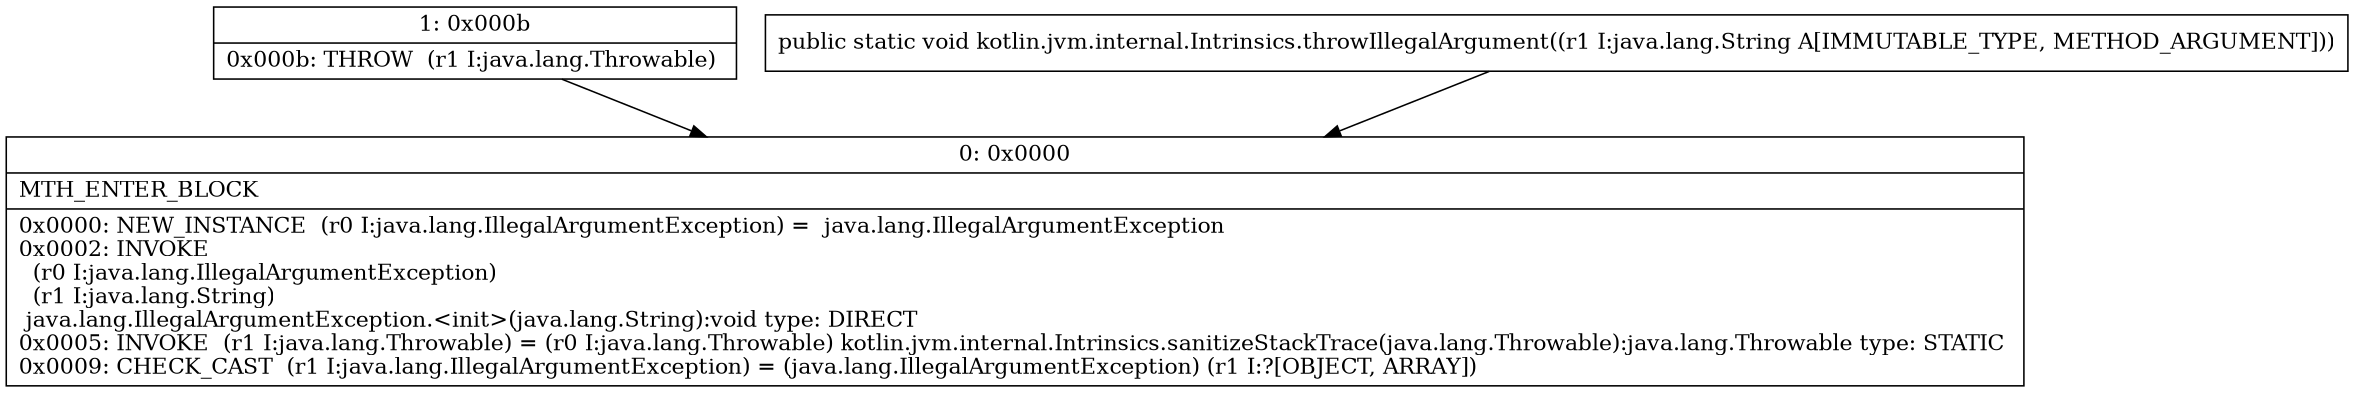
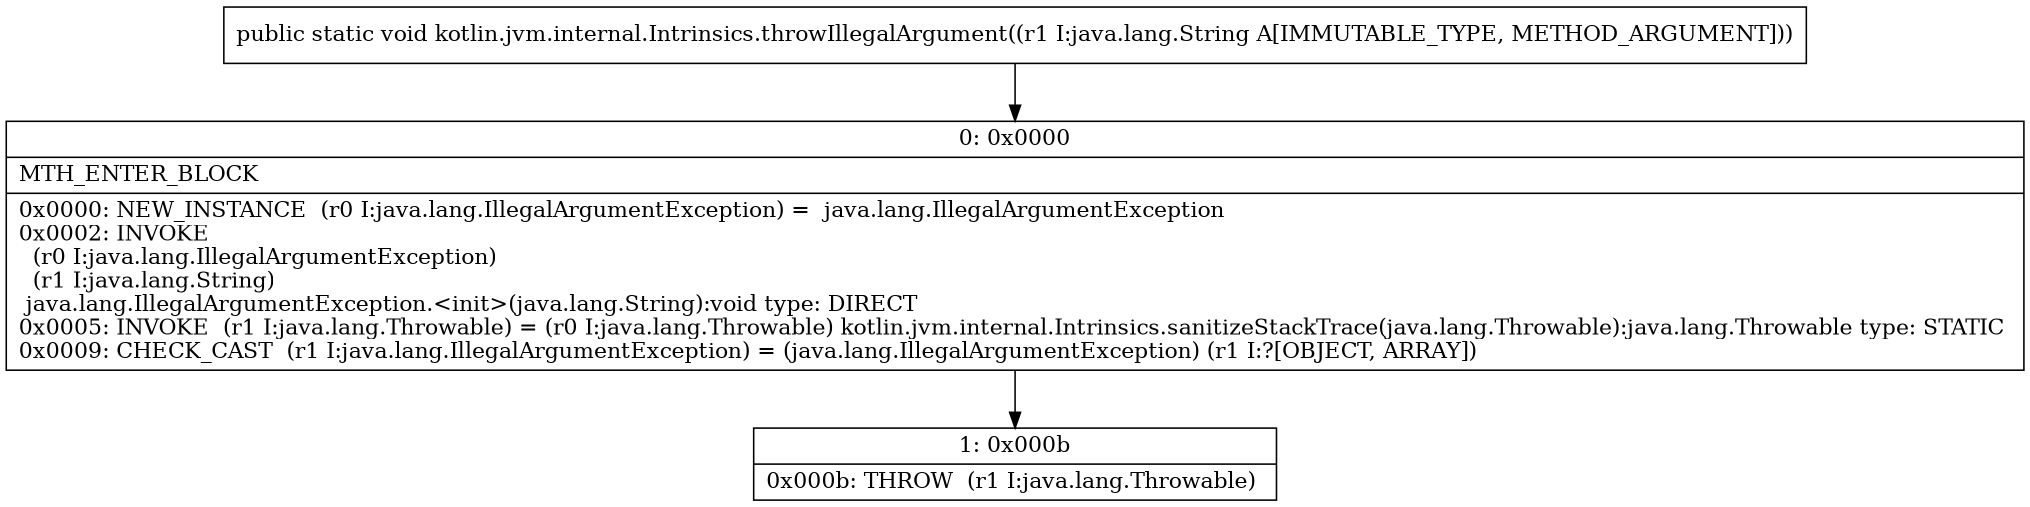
edge "1: 0x000b" -> "0: 0x0000": reversed
